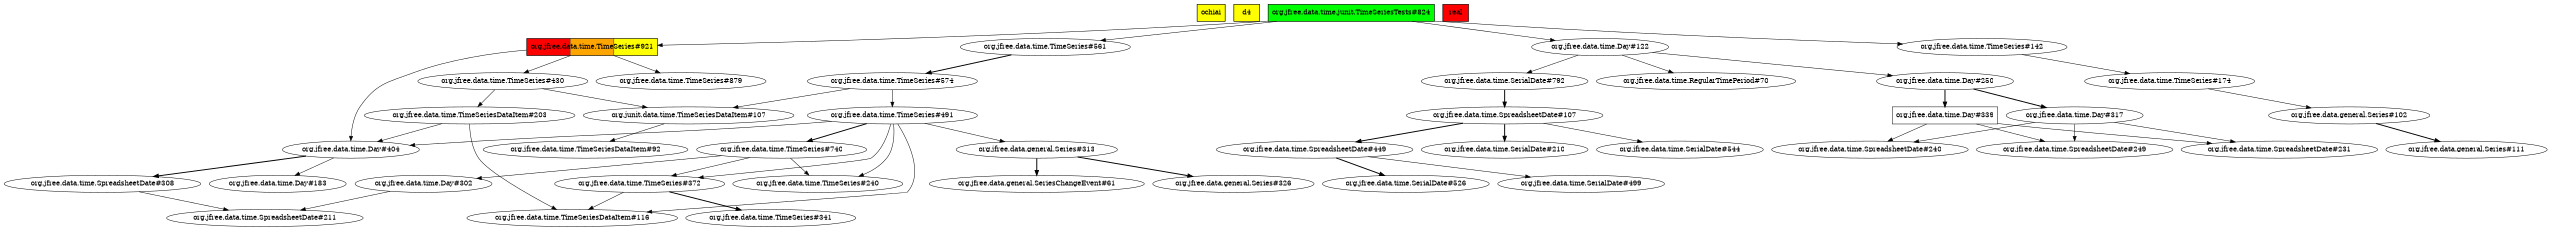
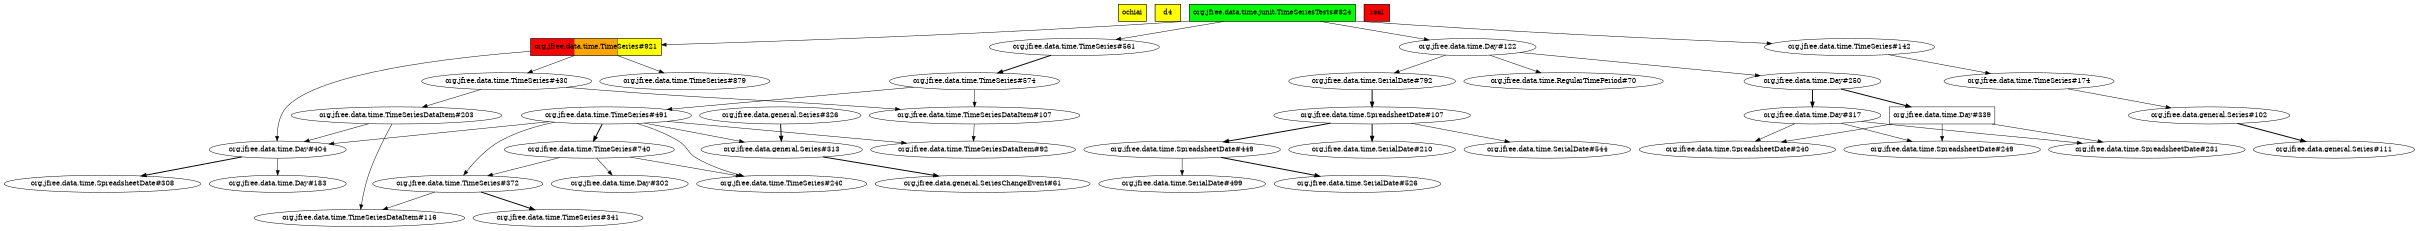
node "org.junit.data.time.TimeSeriesDataItem#107": label "org.junit.data.time.TimeSeriesDataItem#107" -> "org.jfree.data.time.TimeSeriesDataItem#107"
edge "org.jfree.data.general.Series#313" -> "org.jfree.data.general.Series#326": reversed
edge "org.jfree.data.time.TimeSeries#491" -> "org.jfree.data.time.TimeSeriesDataItem#116": now "org.jfree.data.time.TimeSeries#491" -> "org.jfree.data.time.TimeSeriesDataItem#92"
node "org.jfree.data.time.SpreadsheetDate#211": removed
